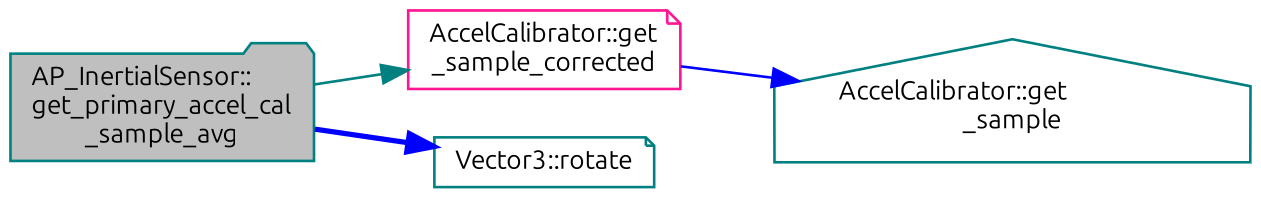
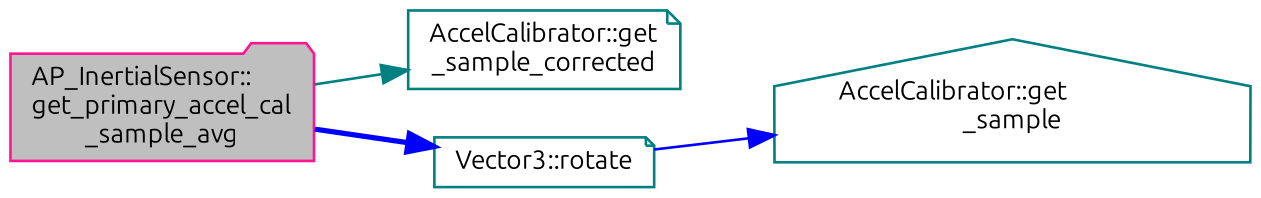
node "AccelCalibrator::get _sample_corrected": color deeppink -> teal
edge "AccelCalibrator::get _sample_corrected" -> "AccelCalibrator::get _sample": now "Vector3::rotate" -> "AccelCalibrator::get _sample"
node "AP_InertialSensor:: get_primary_accel_cal _sample_avg": color teal -> deeppink
